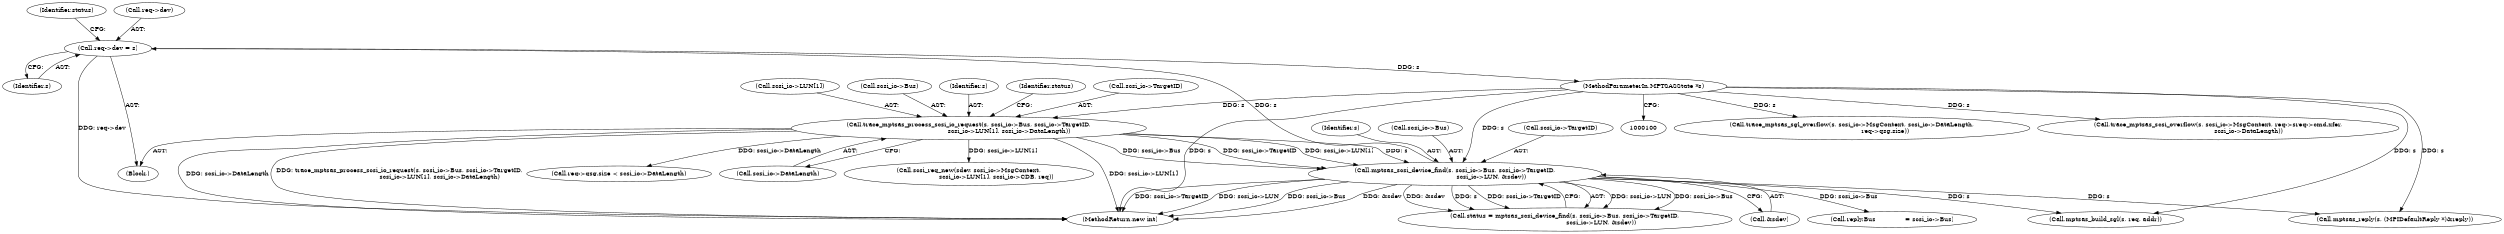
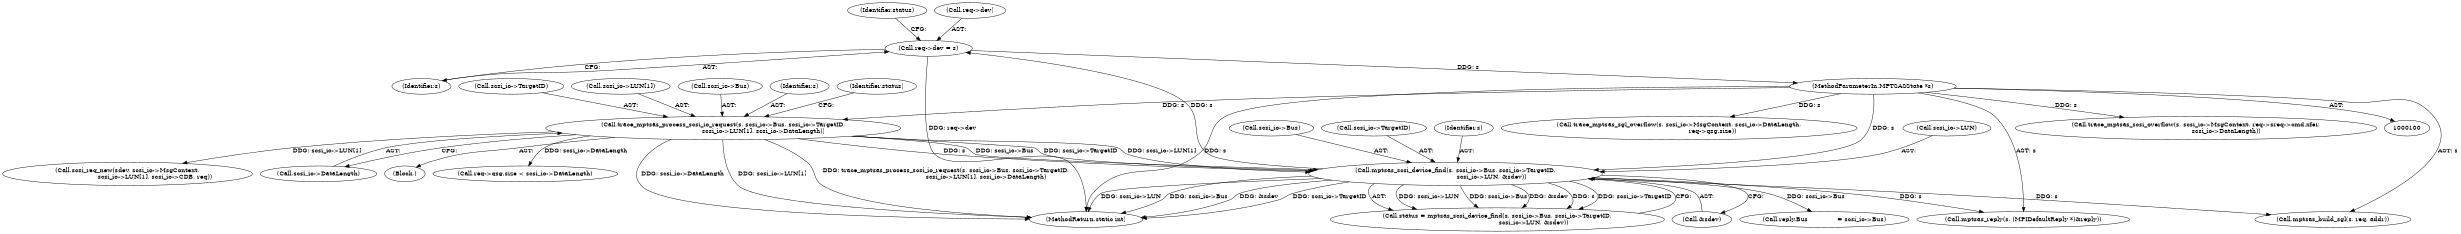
edge "(MethodParameterIn,MPTSASState *s)" -> "1000100": label "CFG: " -> "AST: "
edge "(Call,req->dev = s)" -> "(Block,)": removed, label "AST:"
node "(Call,scsi_io->LUN)": added
edge "(MethodParameterIn,MPTSASState *s)" -> "(Call,mptsas_build_sgl(s, req, addr))": label "DDG: s" -> "AST: s"
edge "(MethodParameterIn,MPTSASState *s)" -> "(Call,mptsas_reply(s, (MPIDefaultReply *)&reply))": label "DDG: s" -> "AST: s"
node "(MethodReturn,new int)": label "(MethodReturn,new int)" -> "(MethodReturn,static int)"
